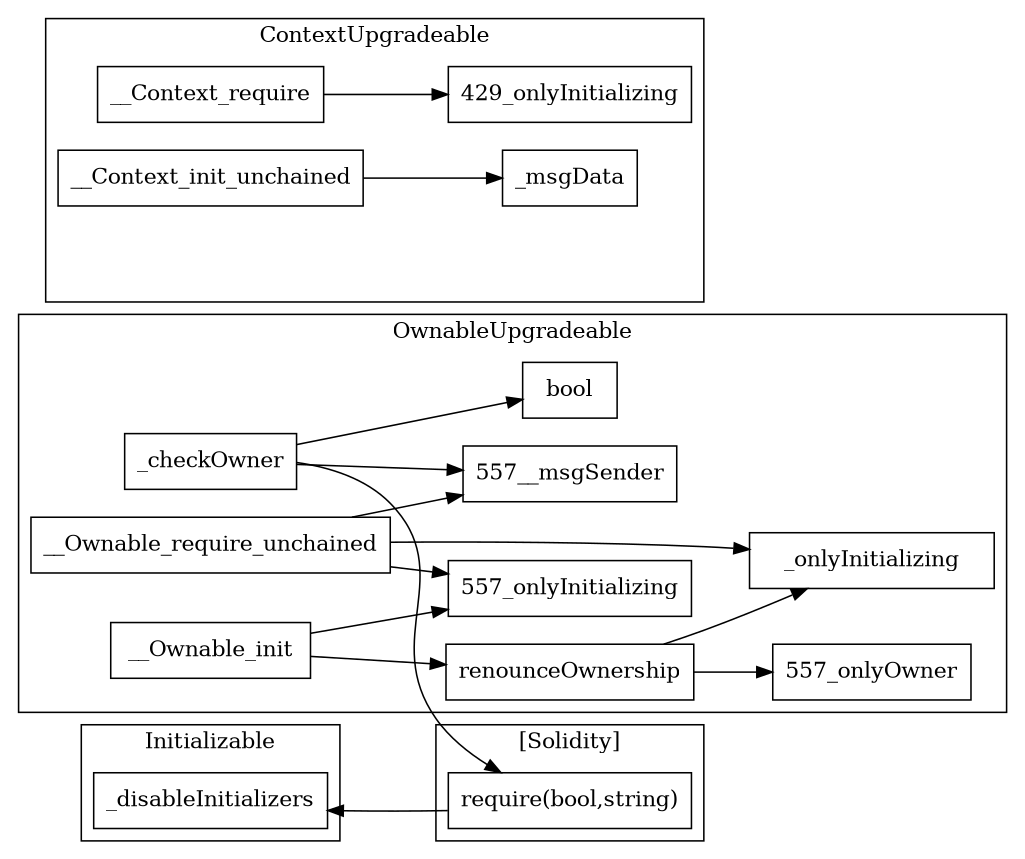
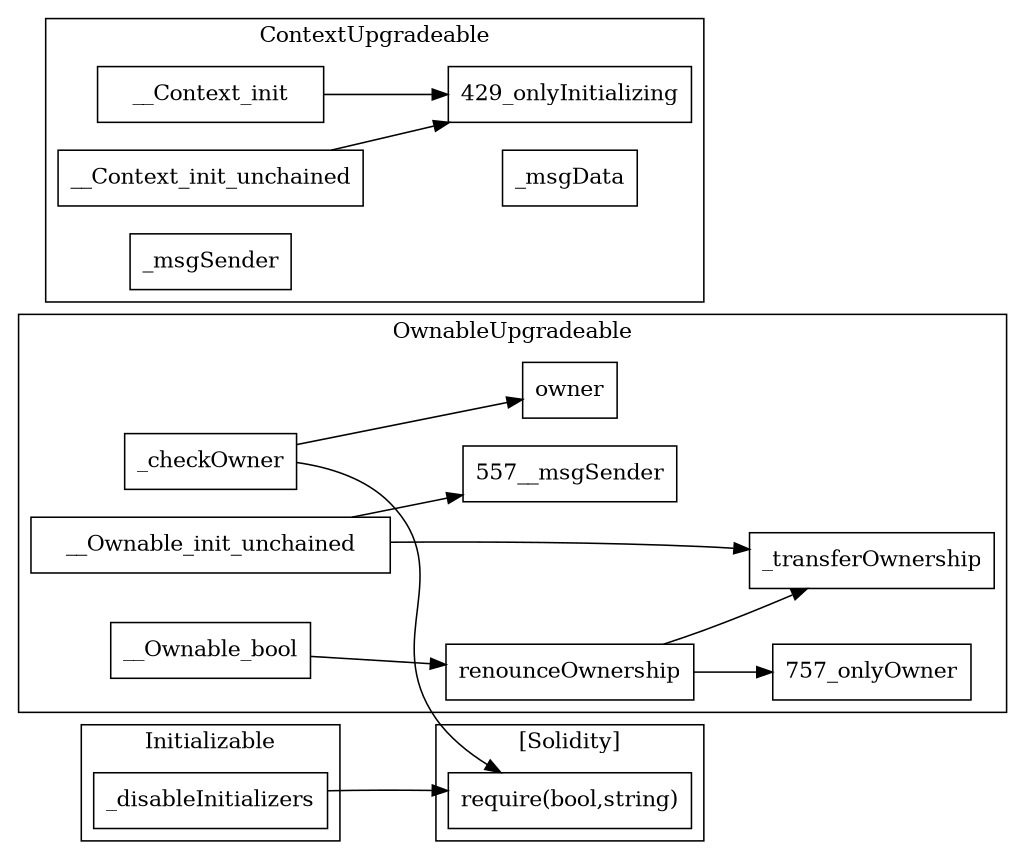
node "__Context_require": label "__Context_require" -> "__Context_init"
edge "__Context_init_unchained" -> "_msgData": now "__Context_init_unchained" -> "429_onlyInitializing"
node "_msgSender": added
node "bool": label "bool" -> "owner"
edge "_checkOwner" -> "557__msgSender": removed
node "__Ownable_require_unchained": label "__Ownable_require_unchained" -> "__Ownable_init_unchained"
node "_onlyInitializing": label "_onlyInitializing" -> "_transferOwnership"
node "557_onlyInitializing": removed
node "__Ownable_init": label "__Ownable_init" -> "__Ownable_bool"
node "557_onlyOwner": label "557_onlyOwner" -> "757_onlyOwner"
edge "require(bool,string)" -> "_disableInitializers": reversed
